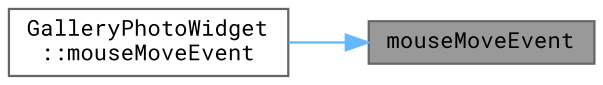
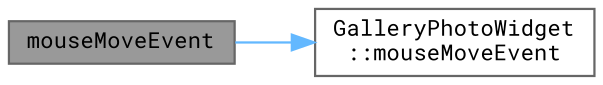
edge "GalleryPhotoWidget ::mouseMoveEvent" -> "mouseMoveEvent": reversed
